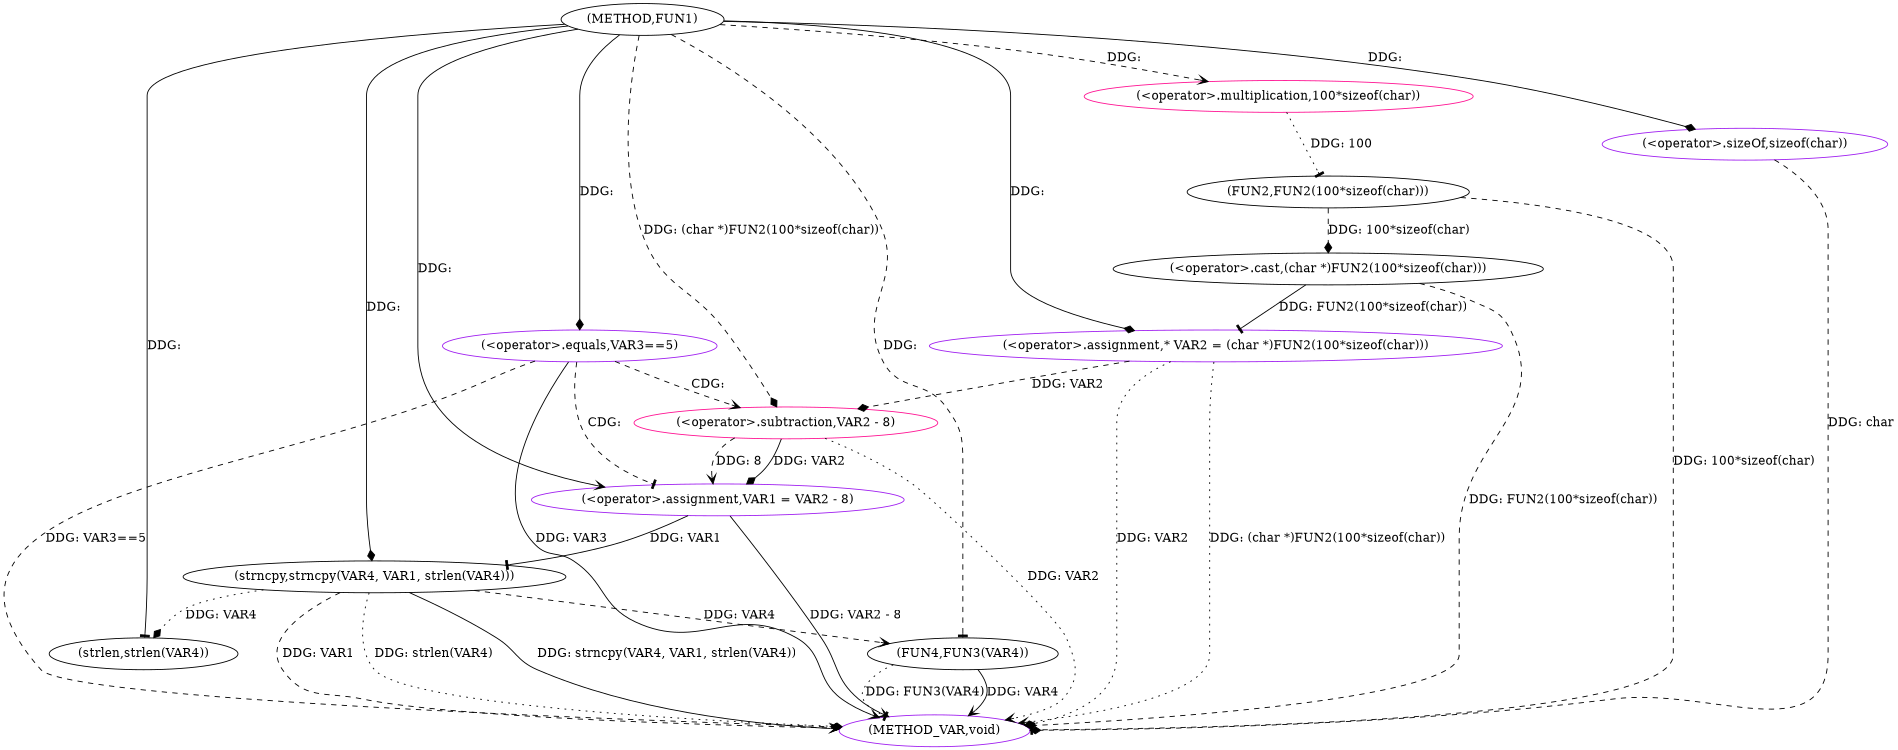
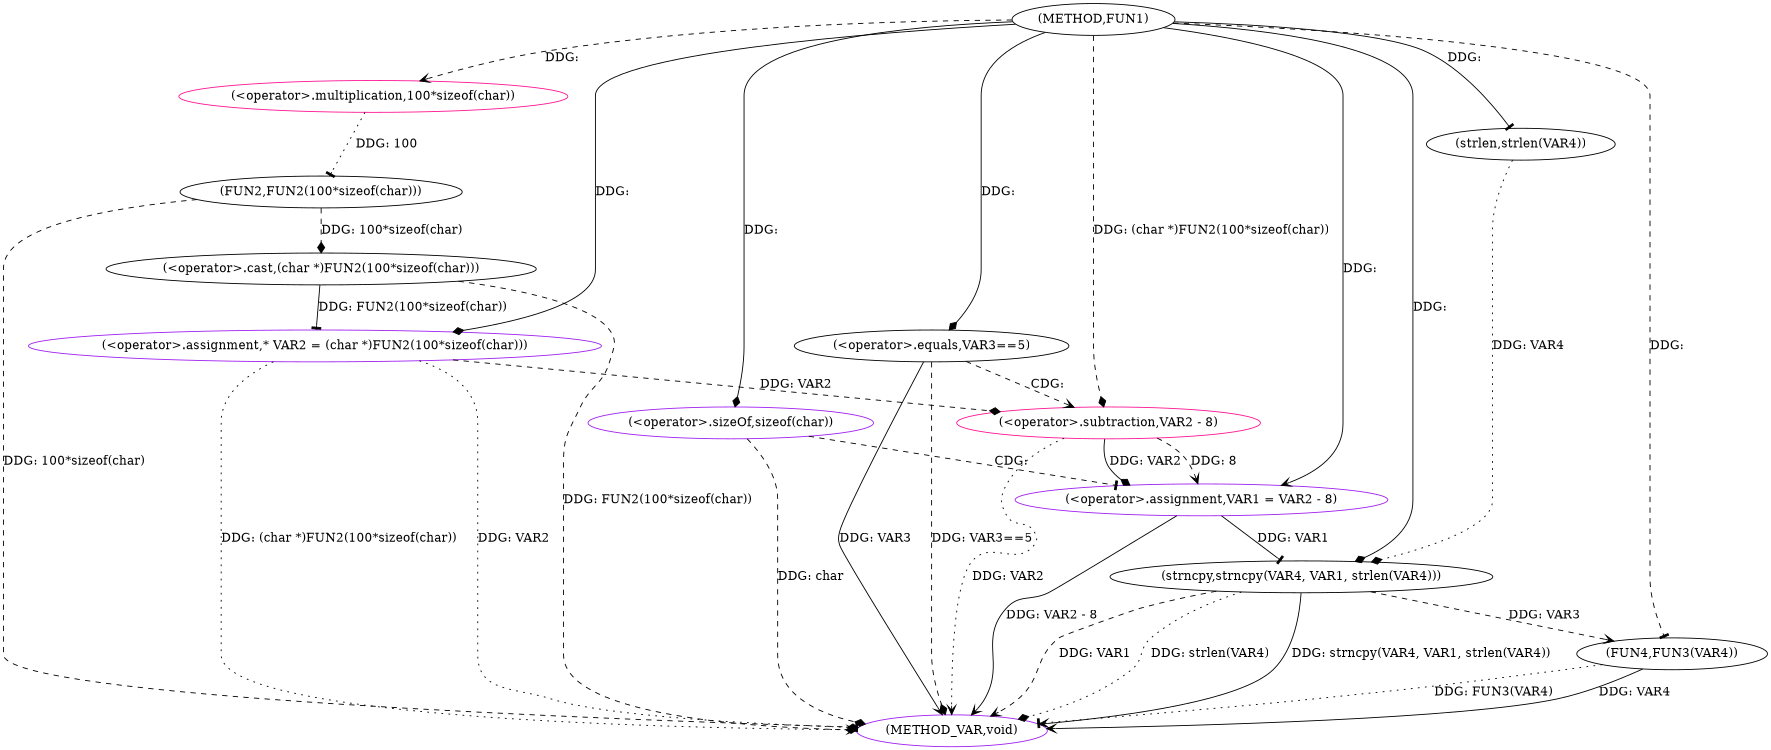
node "(<operator>.equals,VAR3==5)": color purple -> black
edge "(<operator>.equals,VAR3==5)" -> "(<operator>.assignment,VAR1 = VAR2 - 8)": now "(<operator>.sizeOf,sizeof(char))" -> "(<operator>.assignment,VAR1 = VAR2 - 8)"
edge "(strncpy,strncpy(VAR4, VAR1, strlen(VAR4)))" -> "(strlen,strlen(VAR4))": reversed
edge "(strncpy,strncpy(VAR4, VAR1, strlen(VAR4)))" -> "(FUN4,FUN3(VAR4))": label "DDG: VAR4" -> "DDG: VAR3"
